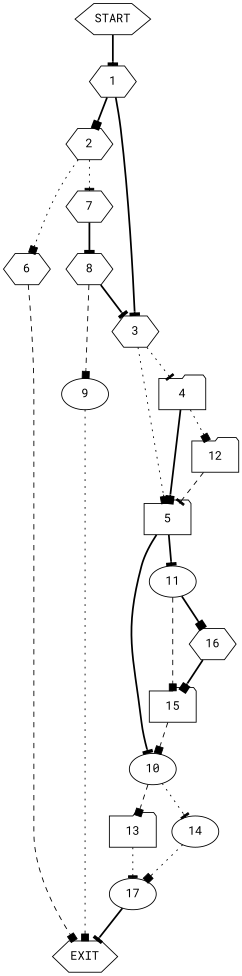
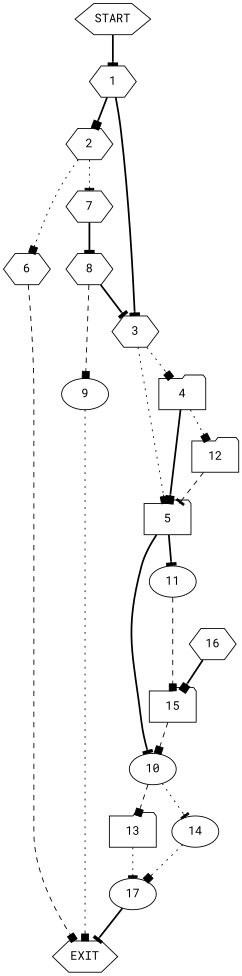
edge "3" -> "4": arrowhead tee -> box
edge "11" -> "16": removed
